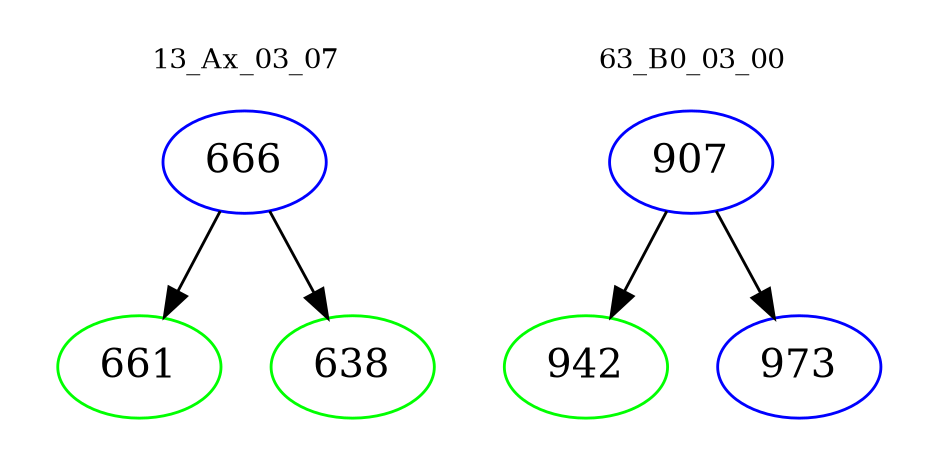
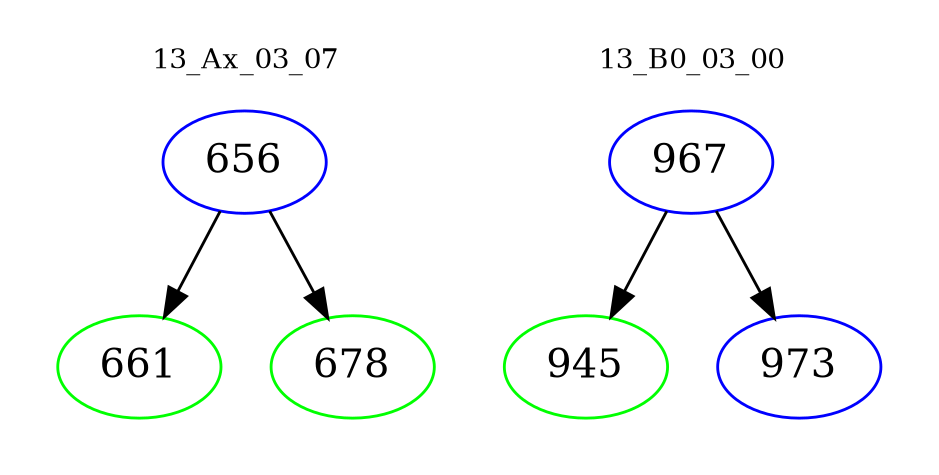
cluster "63_B0_03_00": label "63_B0_03_00" -> "13_B0_03_00"
node "666": label "666" -> "656"
node "907": label "907" -> "967"
node "638": label "638" -> "678"
node "942": label "942" -> "945"
